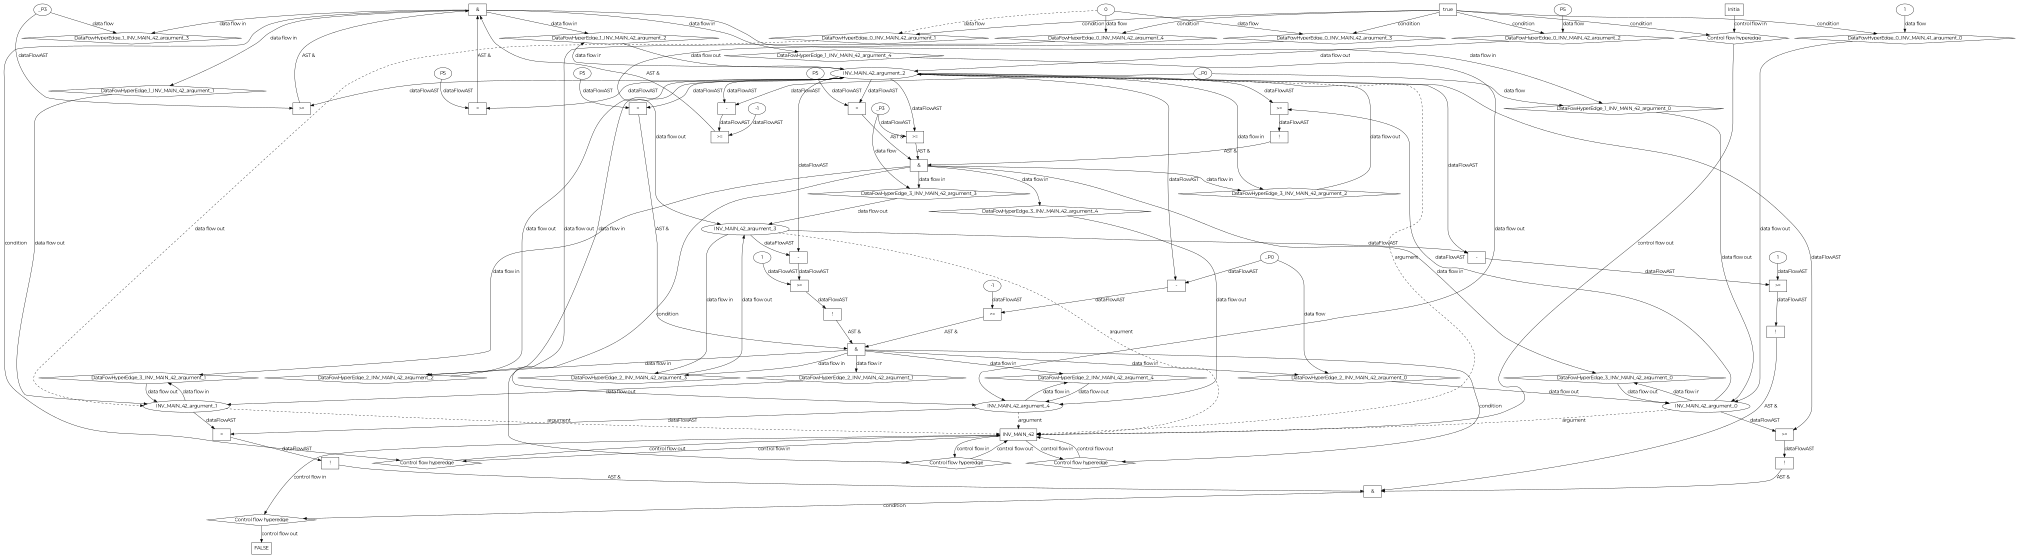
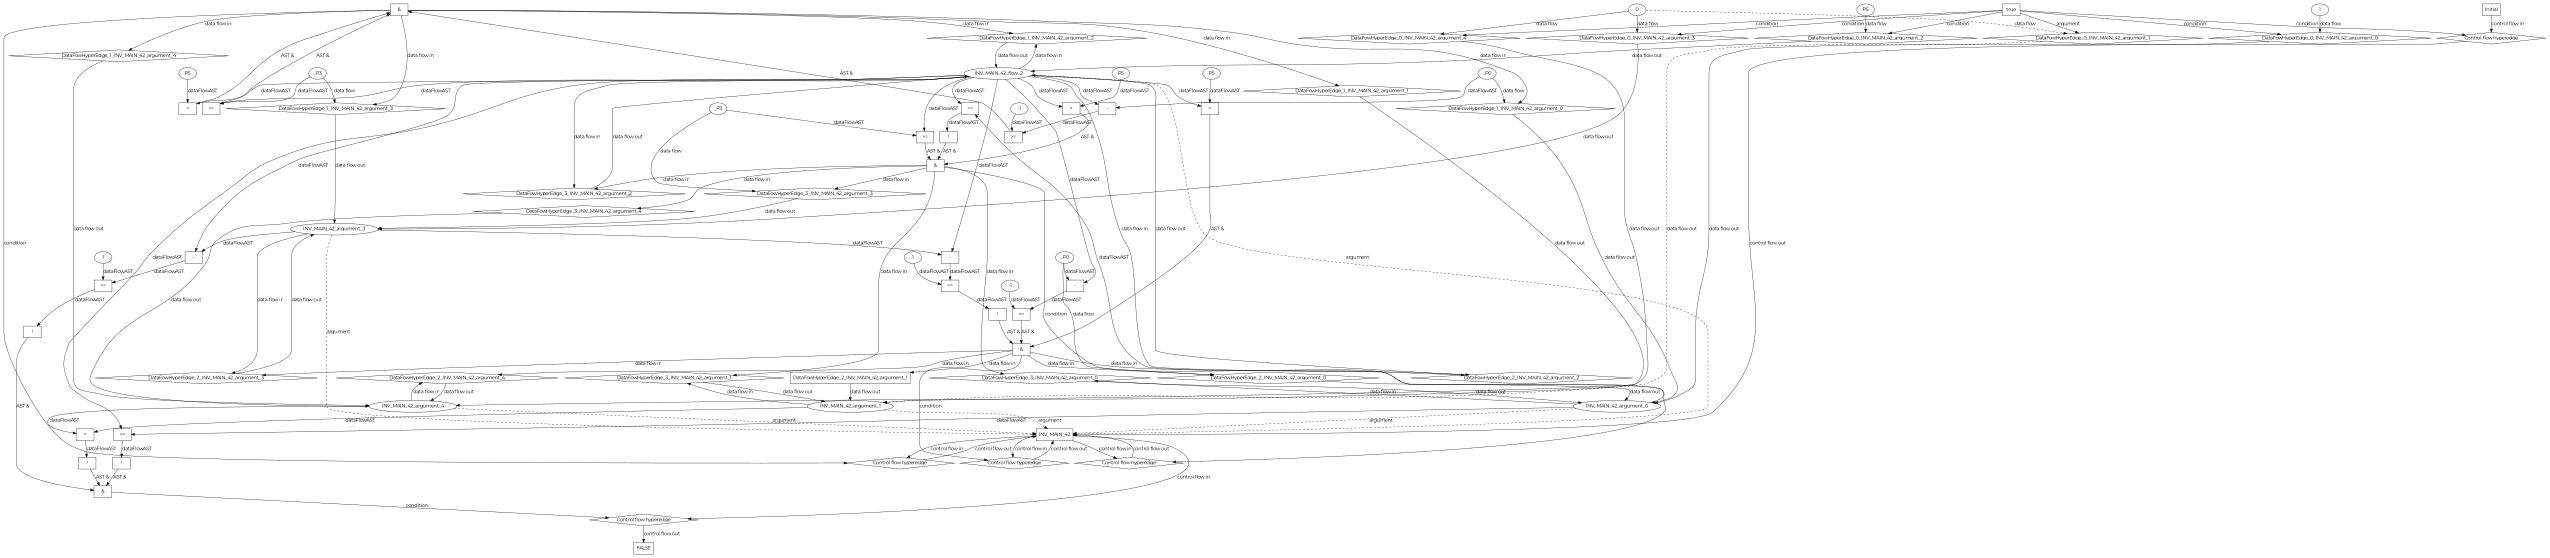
edge "true" -> "DataFowHyperEdge_0_INV_MAIN_42_argument_1": label "condition" -> "argument"
node "DataFowHyperEdge_0_INV_MAIN_41_argument_0": label "DataFowHyperEdge_0_INV_MAIN_41_argument_0" -> "DataFowHyperEdge_0_INV_MAIN_42_argument_0"
node "INV_MAIN_42_argument_2": label "INV_MAIN_42_argument_2" -> "INV_MAIN_42_flow_2"
edge "DataFowHyperEdge_1_INV_MAIN_42_argument_3" -> "INV_MAIN_42_argument_3": added, label "data flow out"
node "DataFowHyperEdge_2_INV_MAIN_42_argument_1": shape diamond -> box
